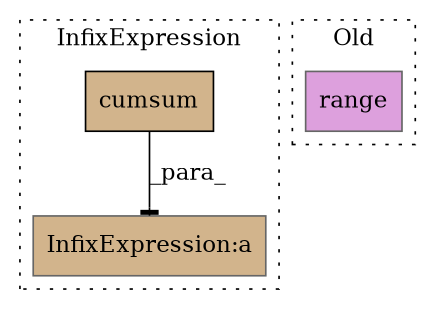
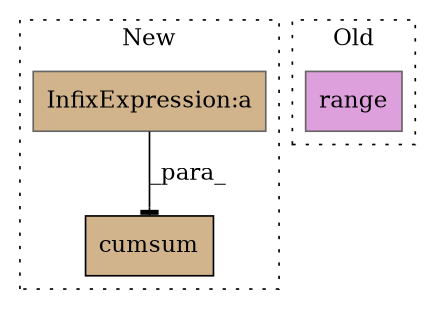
cluster "InfixExpression": label "InfixExpression" -> "New"
edge "cumsum" -> "InfixExpression:a": reversed
